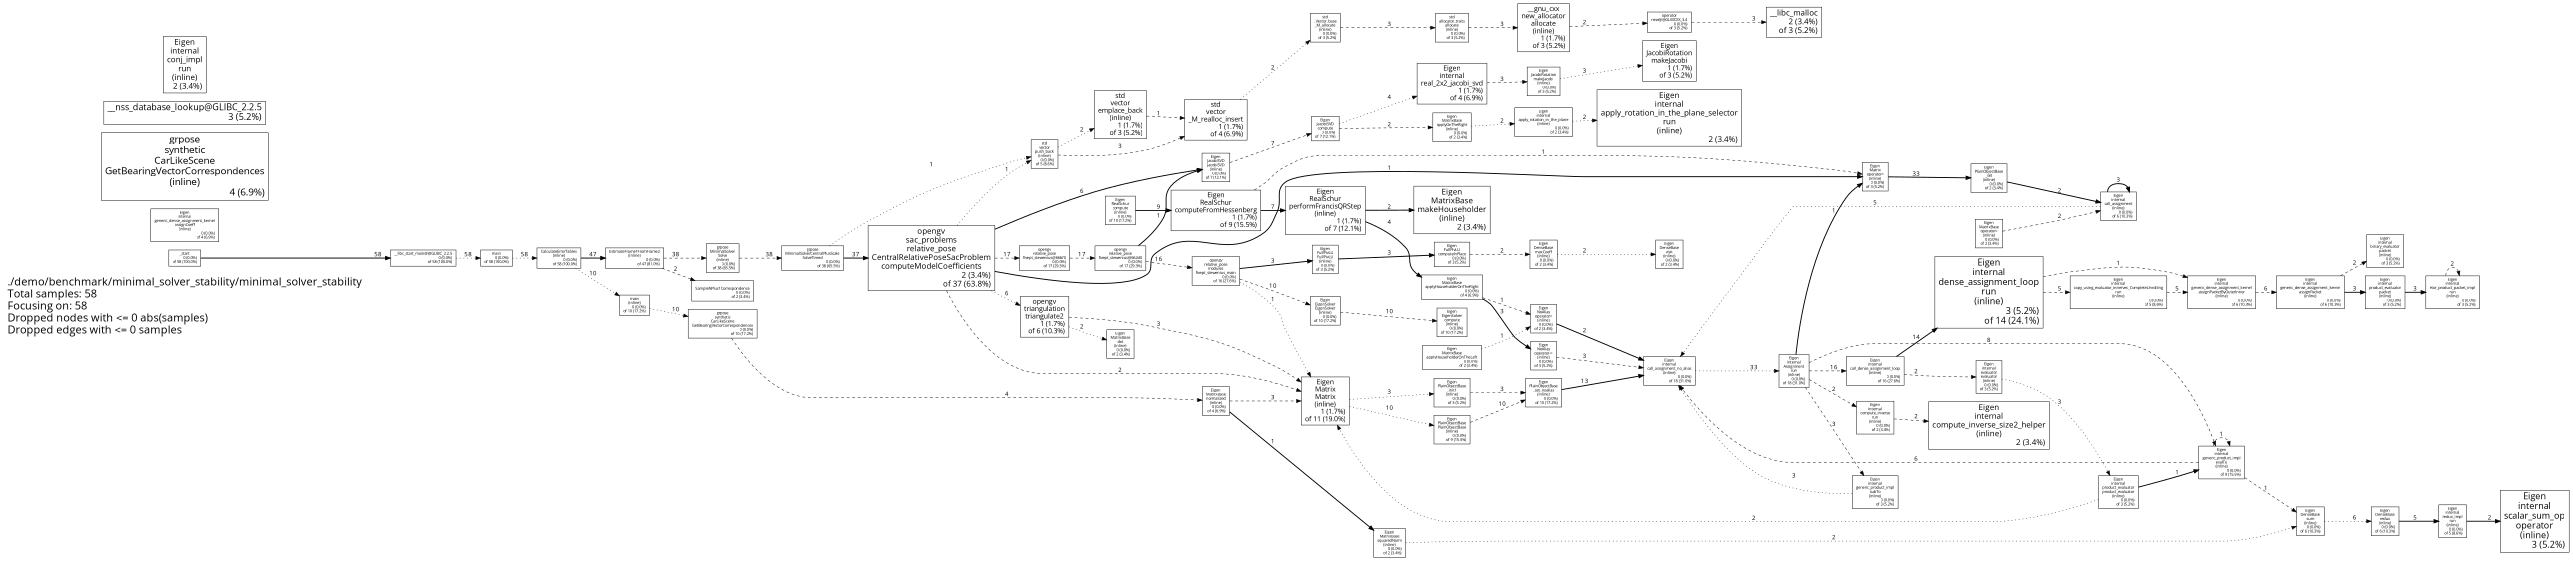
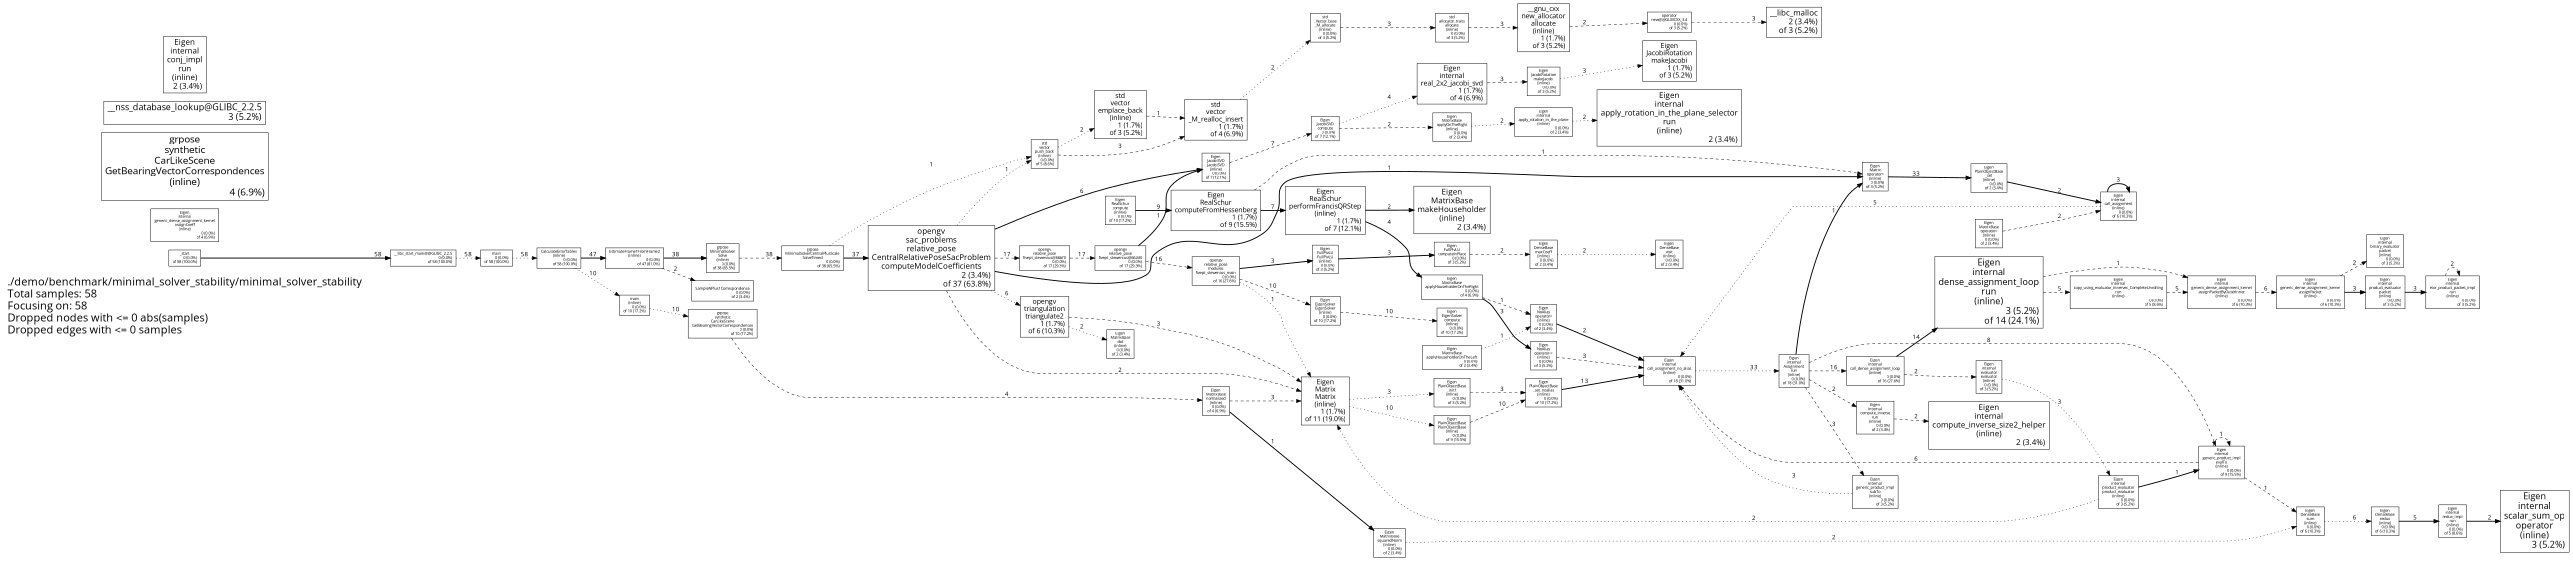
edge "EstimateFrame1FromFrame2 (inline) 0 (0.0%) of 47 (81.0%)" -> "grpose MinimalSolver Solve (inline) 0 (0.0%) of 38 (65.5%)": style dashed -> bold
